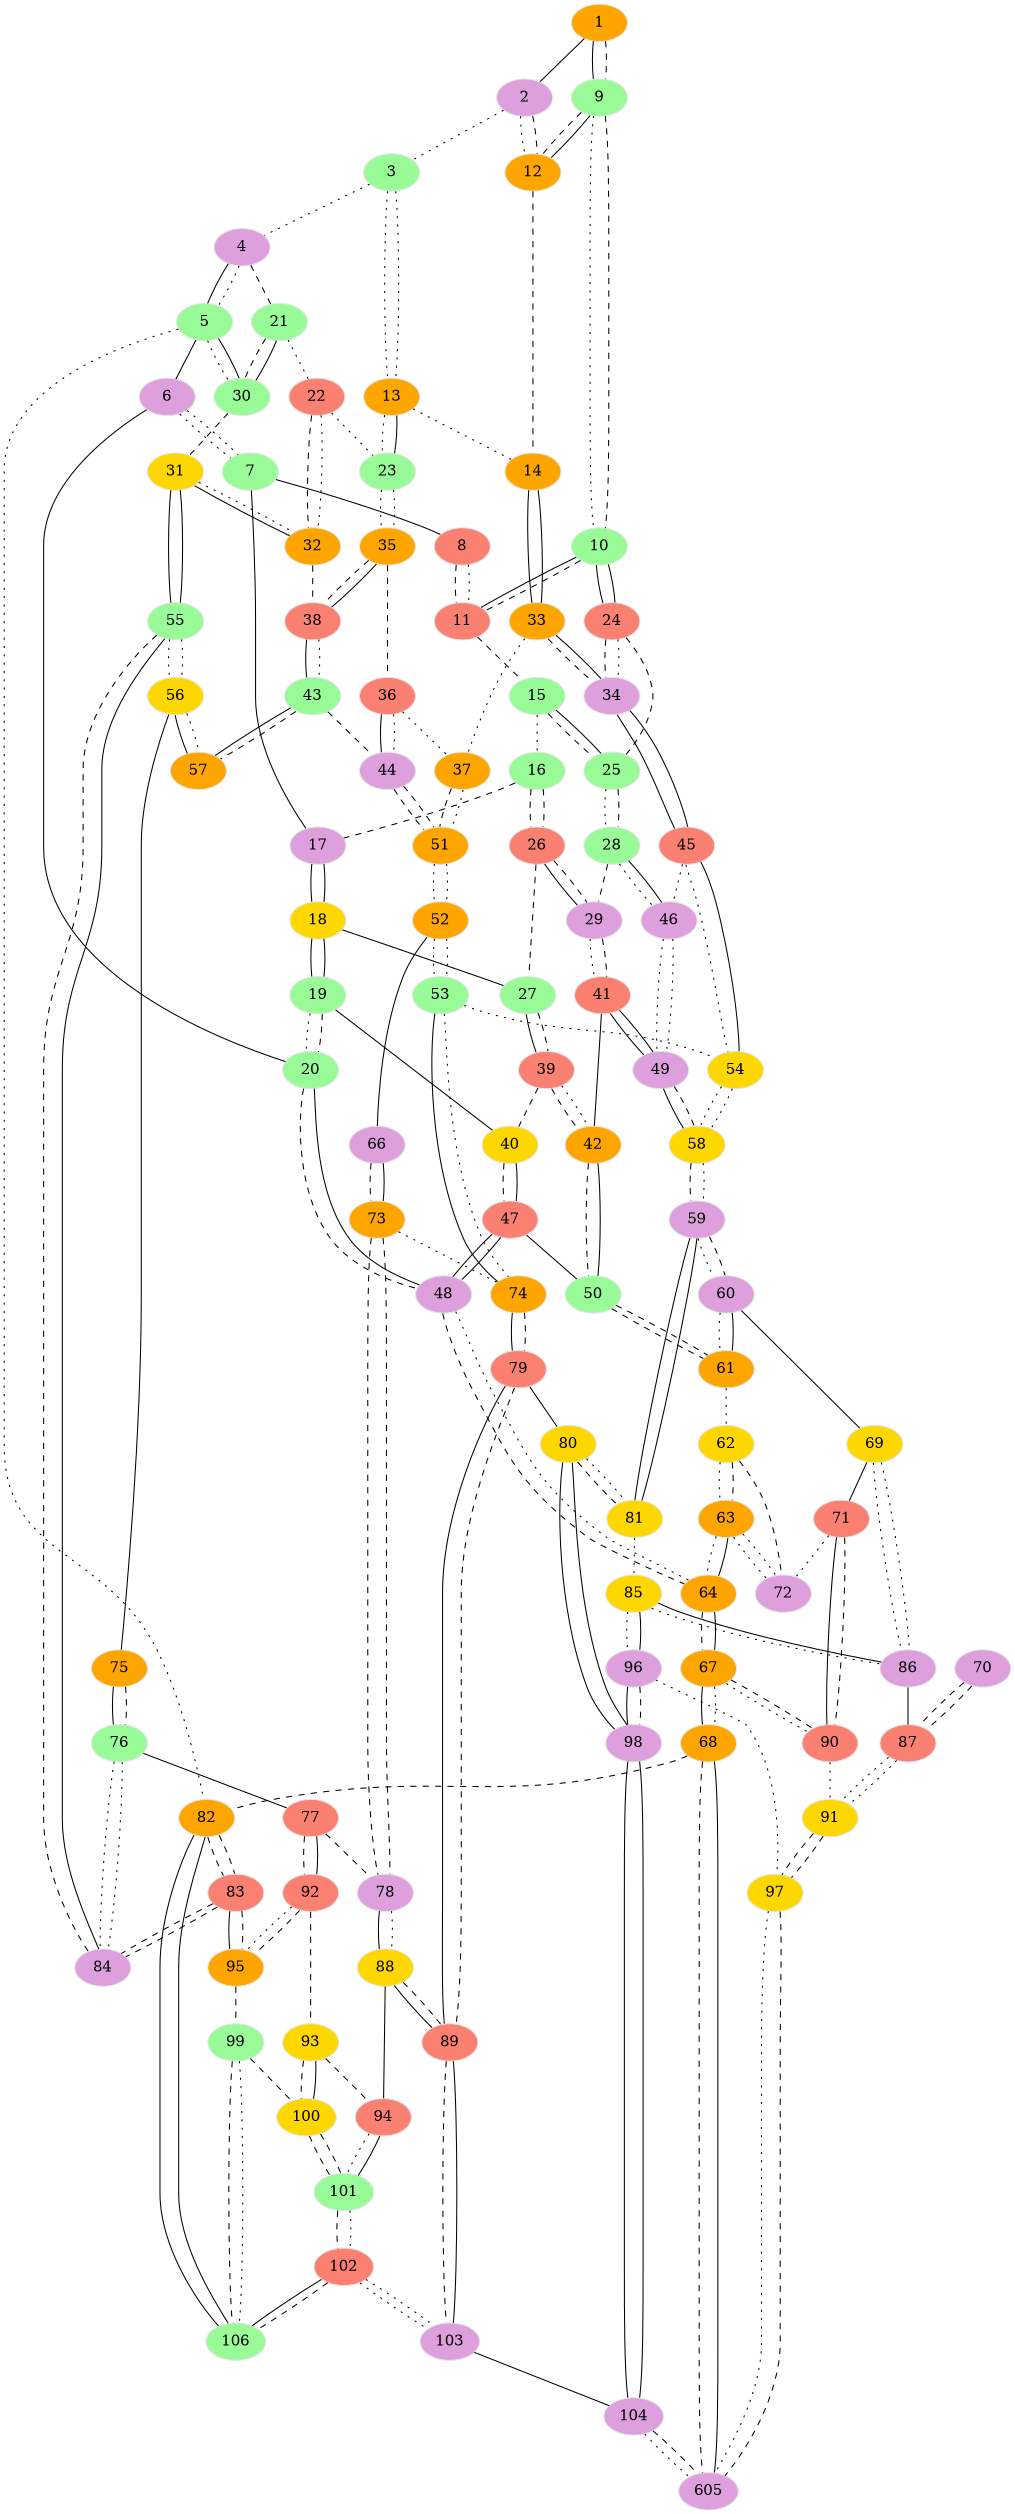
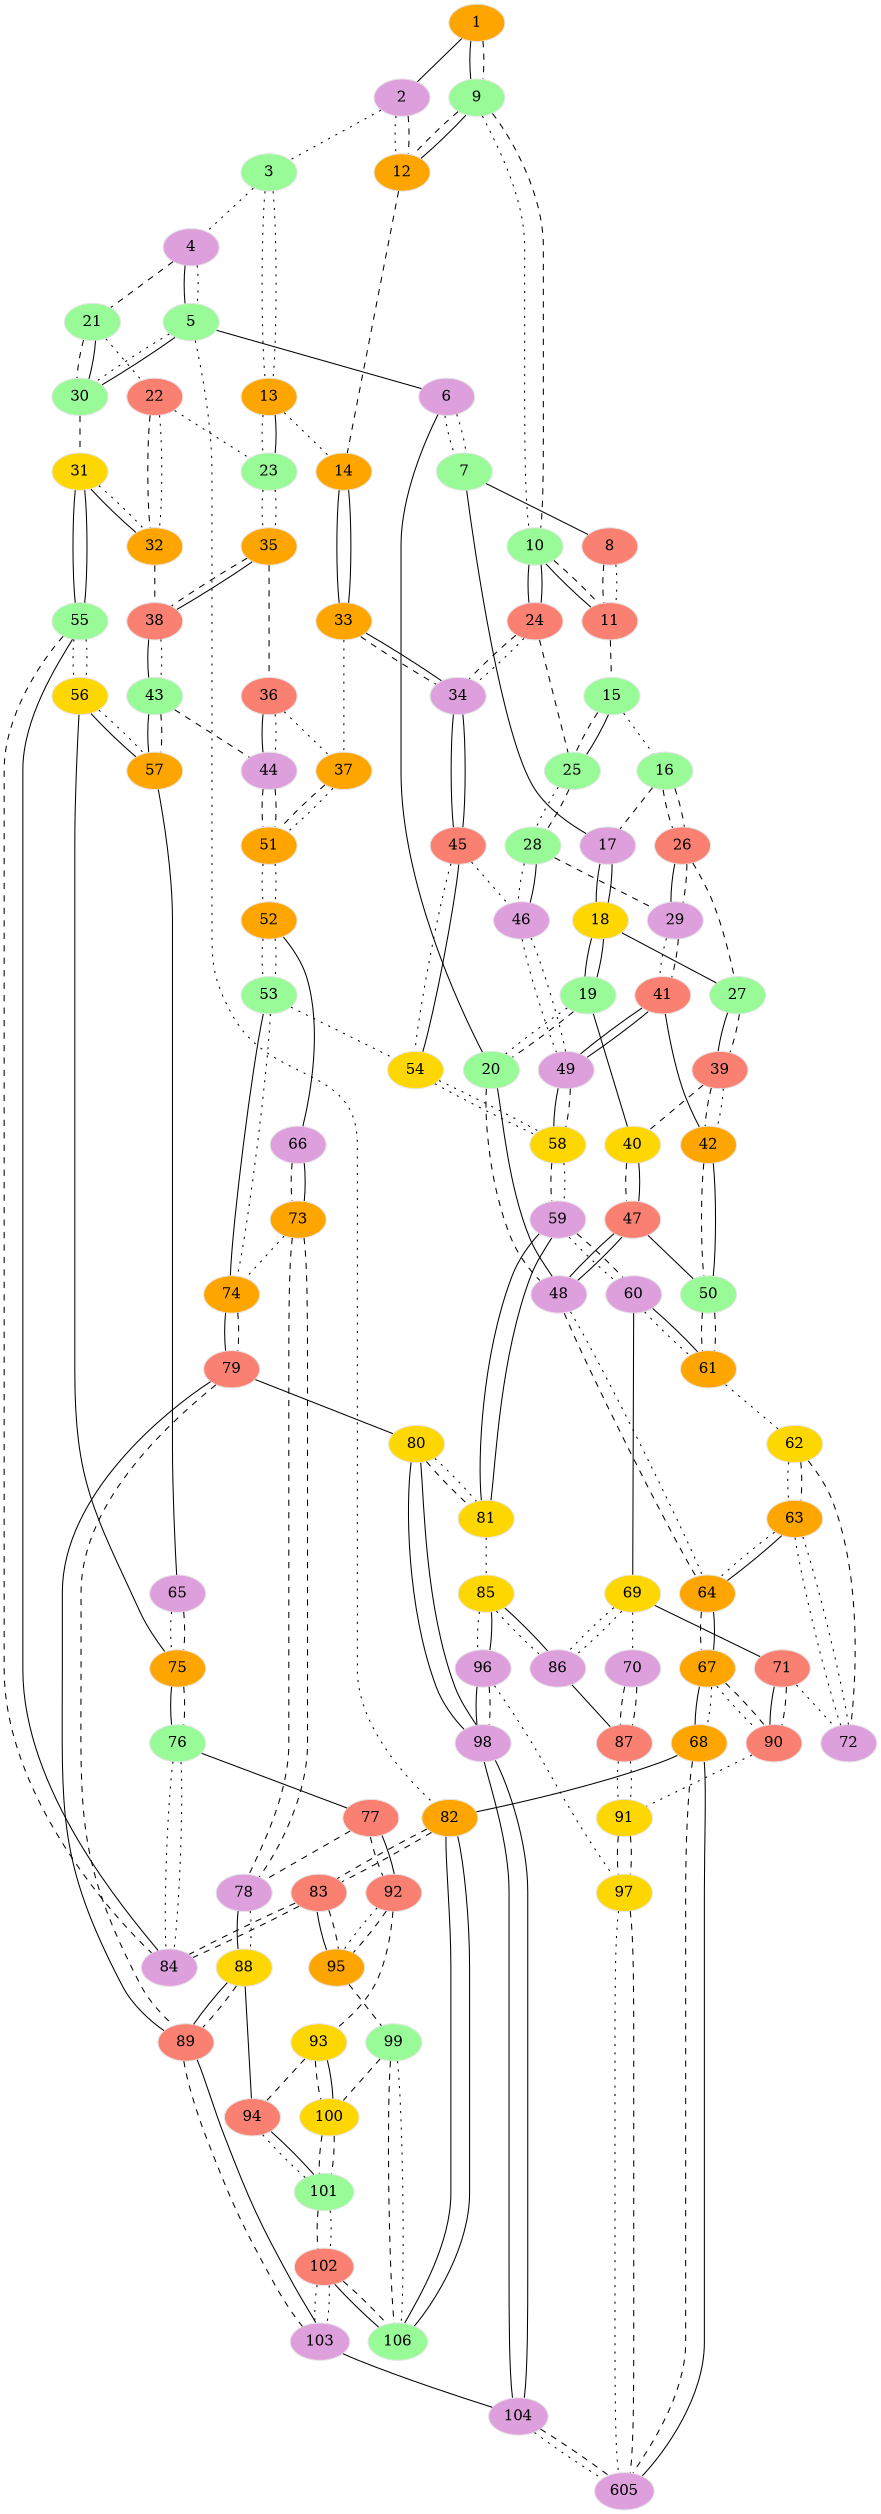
node "65": added
edge "69" -- "70": added
edge "68" -- "82": style dashed -> solid
